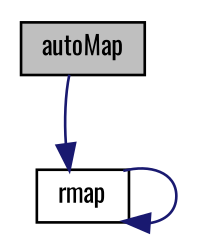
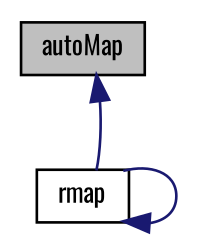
edge "autoMap" -> "rmap": reversed
